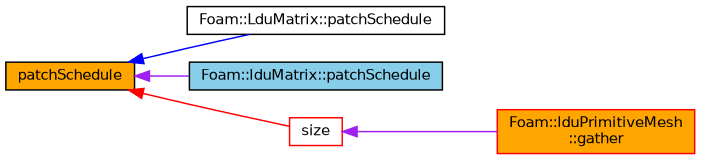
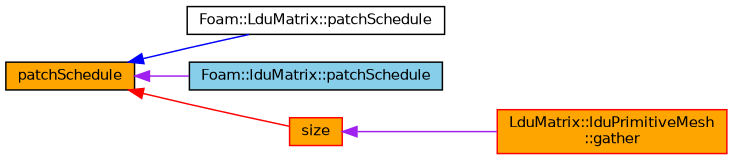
node "size": fillcolor white -> orange
node "Foam::lduPrimitiveMesh ::gather": label "Foam::lduPrimitiveMesh ::gather" -> "LduMatrix::lduPrimitiveMesh ::gather"
